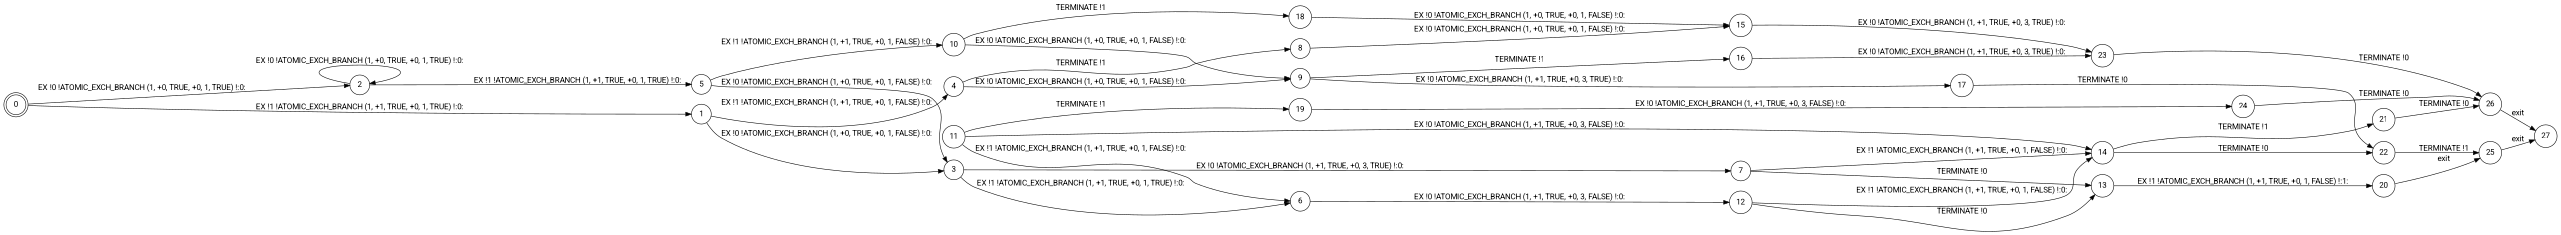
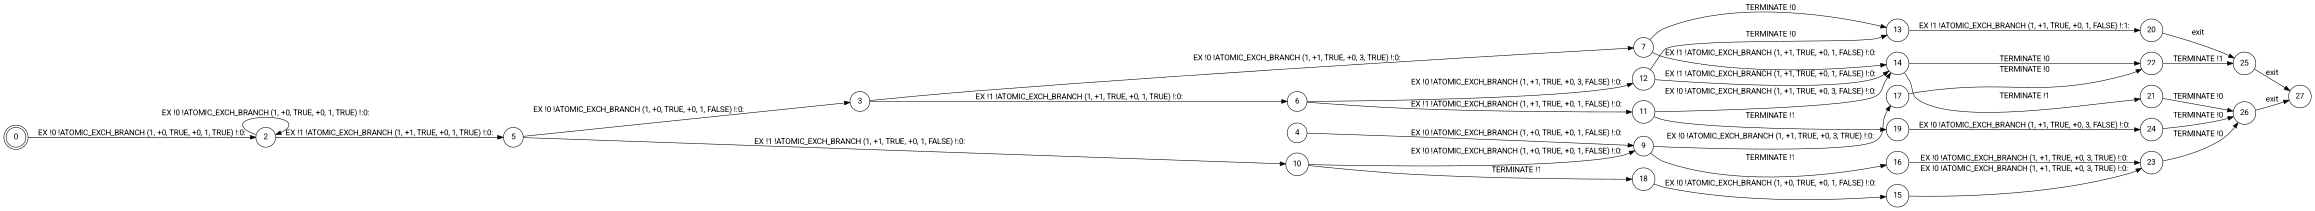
node "8": removed
node "1": removed
edge "11" -> "6": reversed
